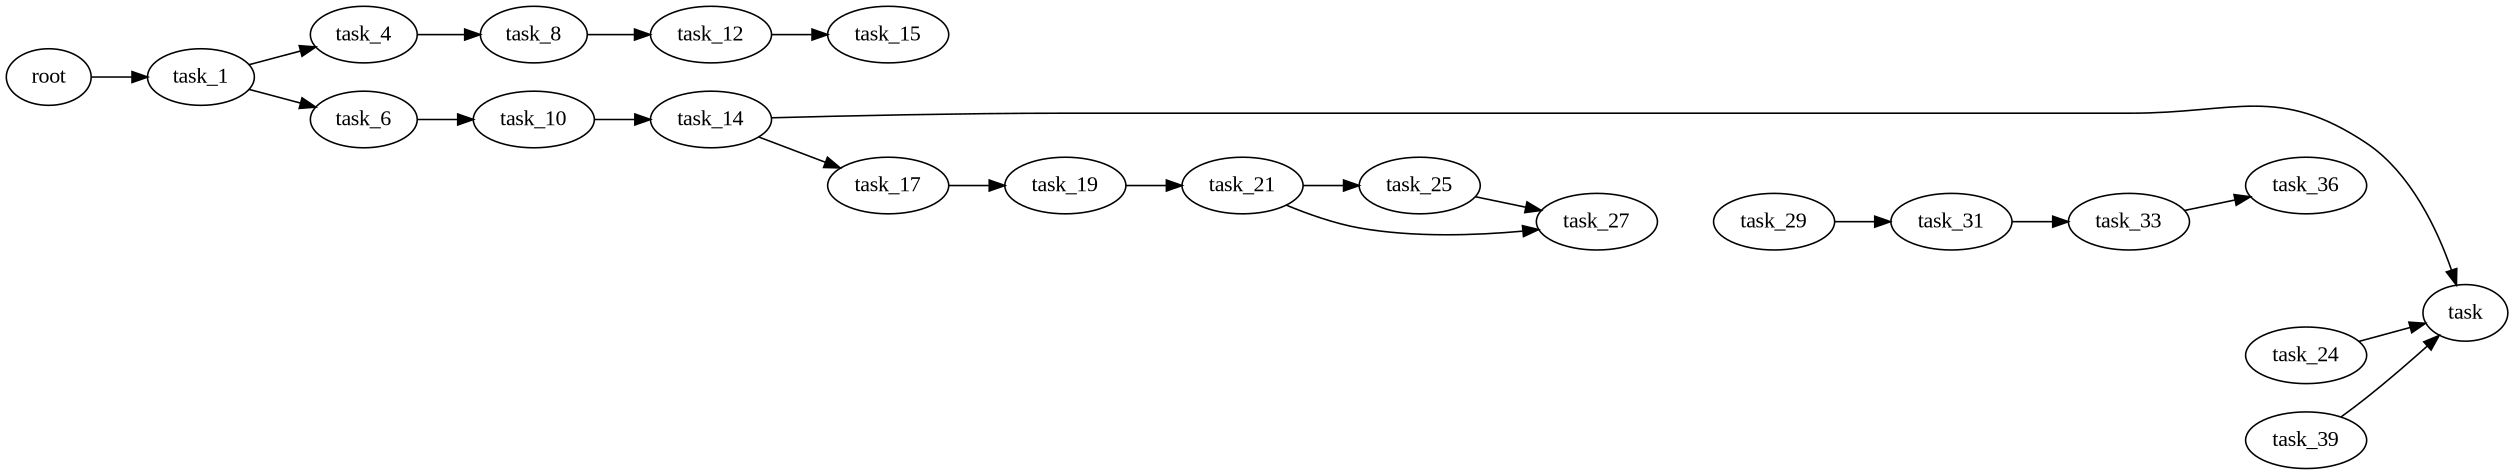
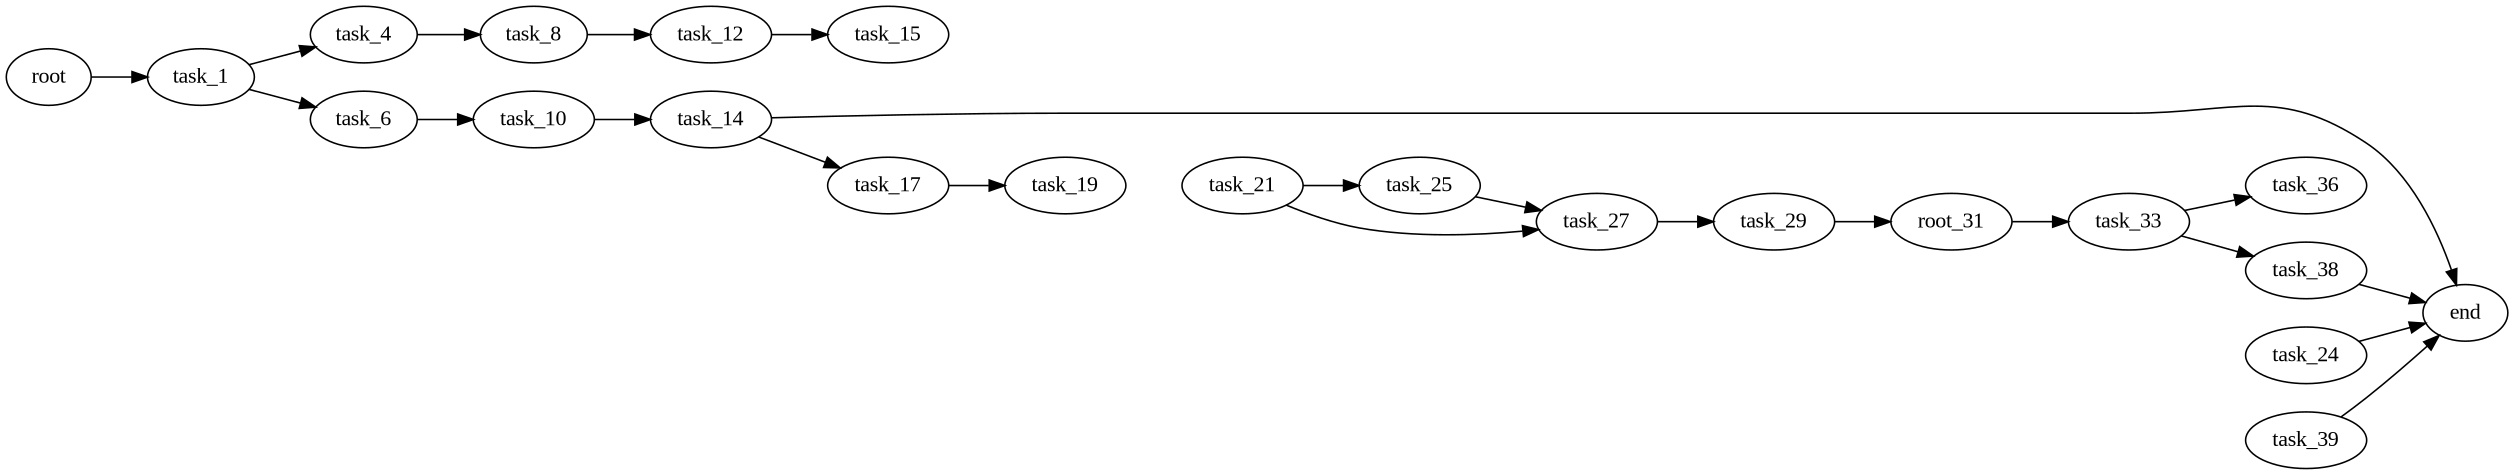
edge "task_19" -> "task_21": removed
edge "task_27" -> "task_29": added
node "task_31": label "task_31" -> "root_31"
node "task_38": added
node "task": label "task" -> "end"
